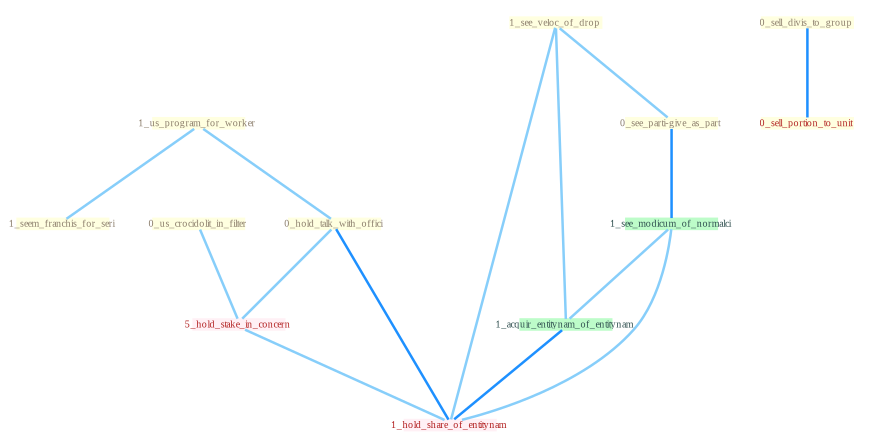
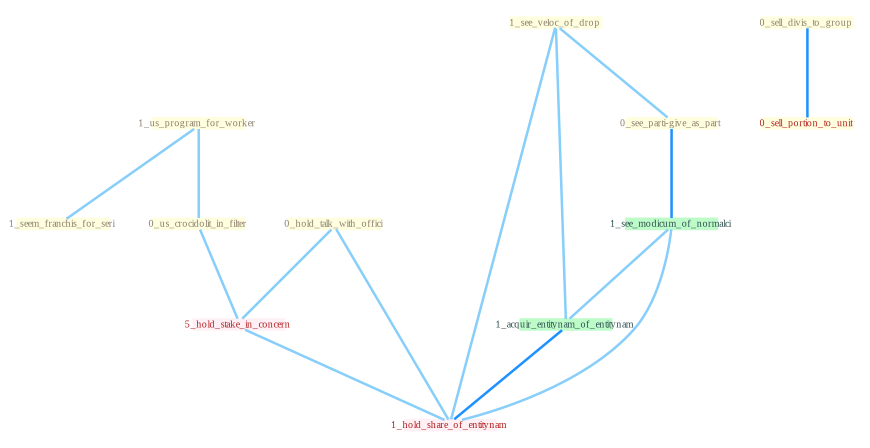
edge "1_us_program_for_worker" -- "0_hold_talk_with_offici": now "1_us_program_for_worker" -- "0_us_crocidolit_in_filter"
edge "0_hold_talk_with_offici" -- "1_hold_share_of_entitynam": color #1e90ff -> #87cefa
